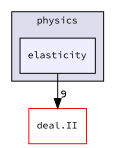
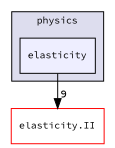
node "deal.II": label "deal.II" -> "elasticity.II"
